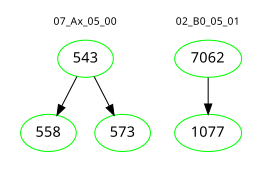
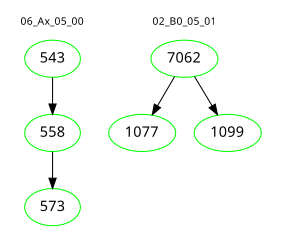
cluster "07_Ax_05_00": label "07_Ax_05_00" -> "06_Ax_05_00"
edge "543" -> "573": now "558" -> "573"
node "1099": added
